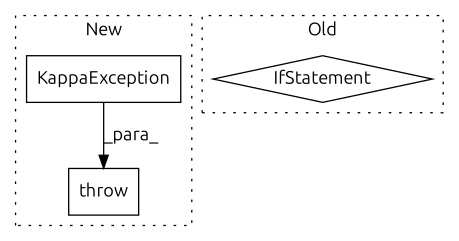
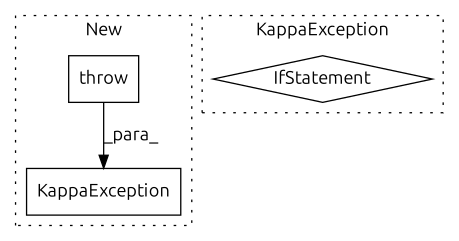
cluster "Old": label "Old" -> "KappaException"
edge "KappaException" -> "throw": reversed
